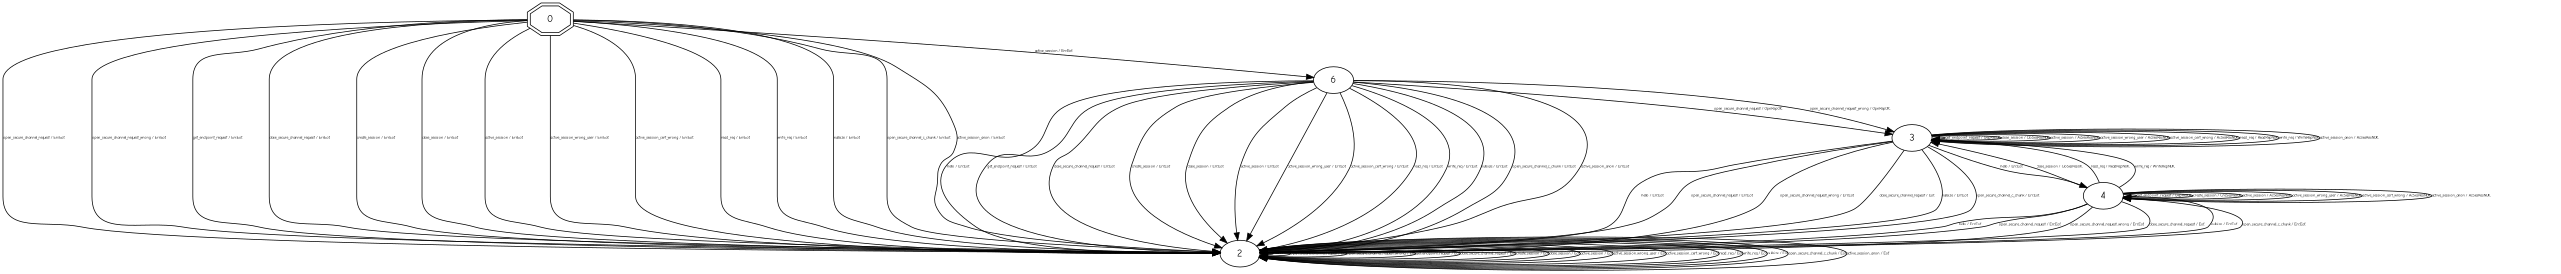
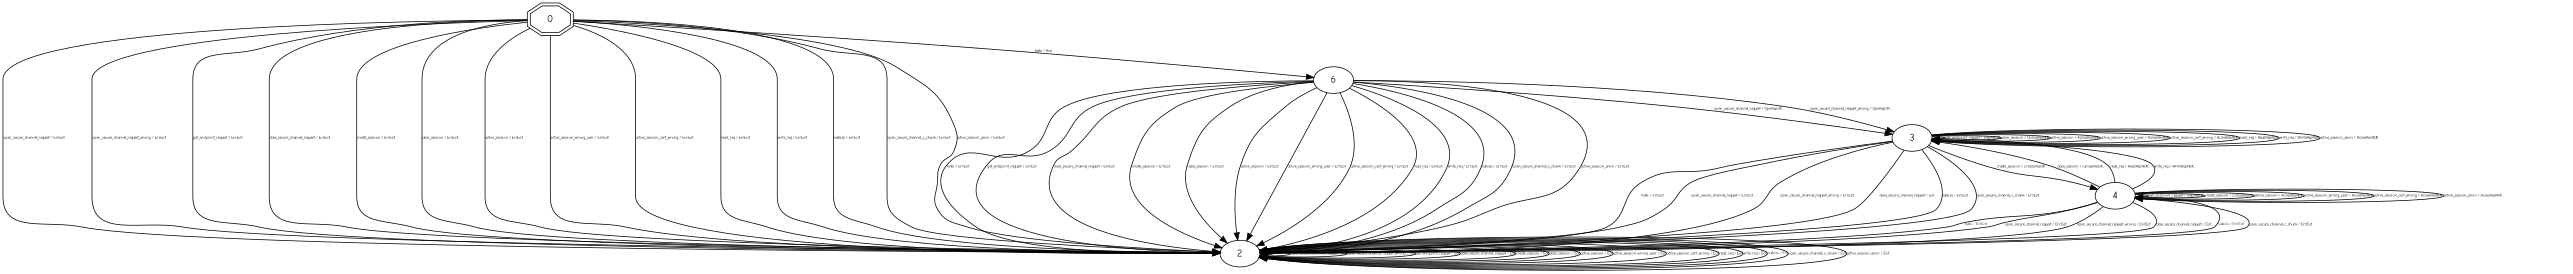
edge "0" -> "6": label "active_session / Err,Eof," -> "hello / Ack,"
edge "3" -> "4": label "hello / Err,Eof," -> "create_session / CreSesResOK,"
